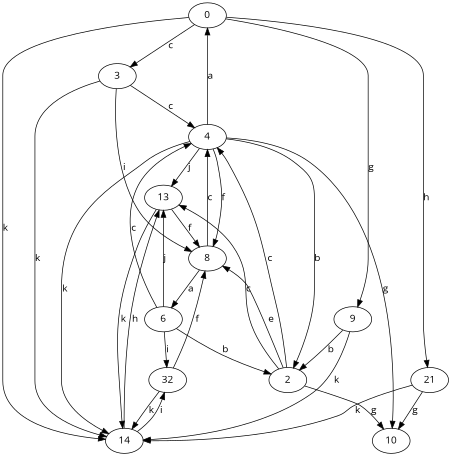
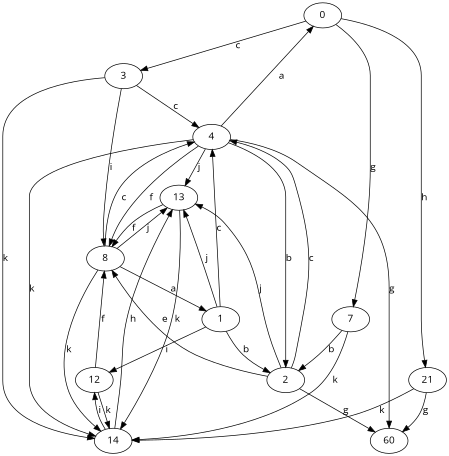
edge "0" -> "14": now "8" -> "14"
edge "8" -> "13": added, label "j"
edge "2" -> "13": label "c" -> "j"
node "6": label "6" -> "1"
node "9": label "9" -> "7"
node "32": label "32" -> "12"
node "10": label "10" -> "60"
